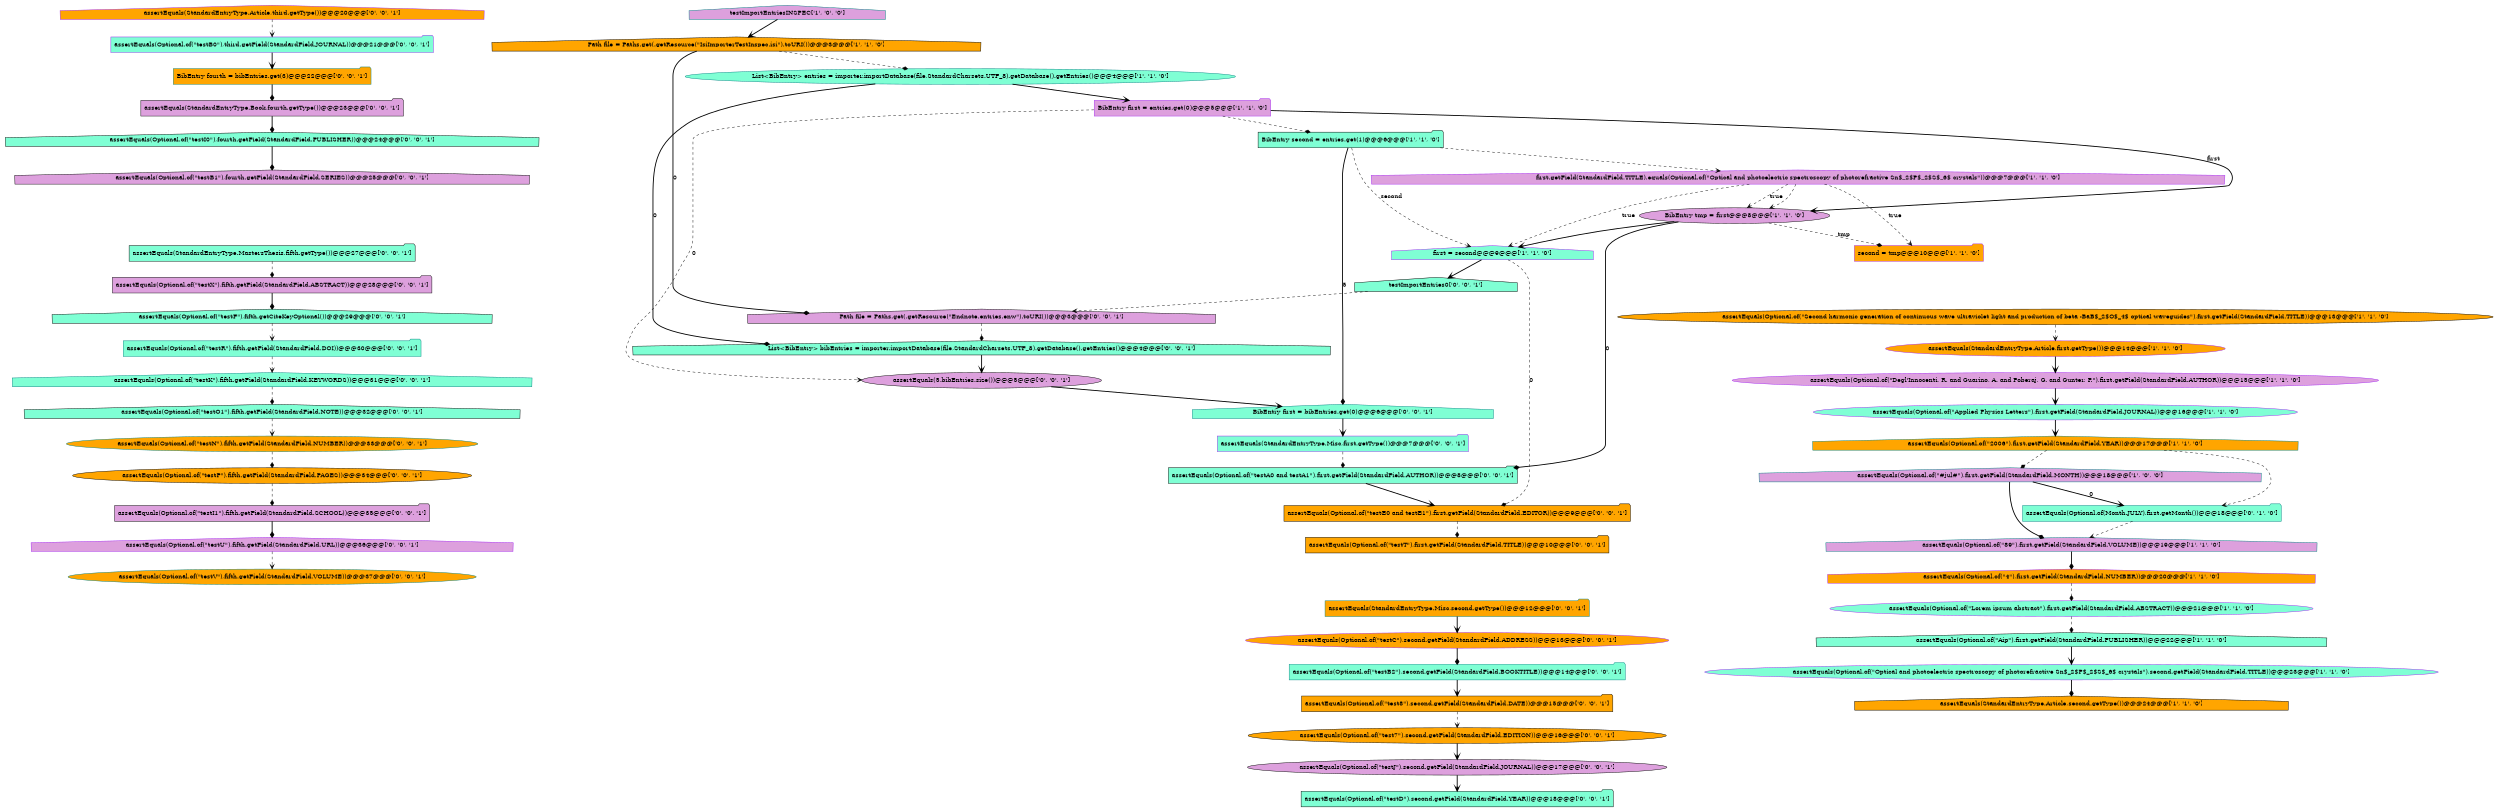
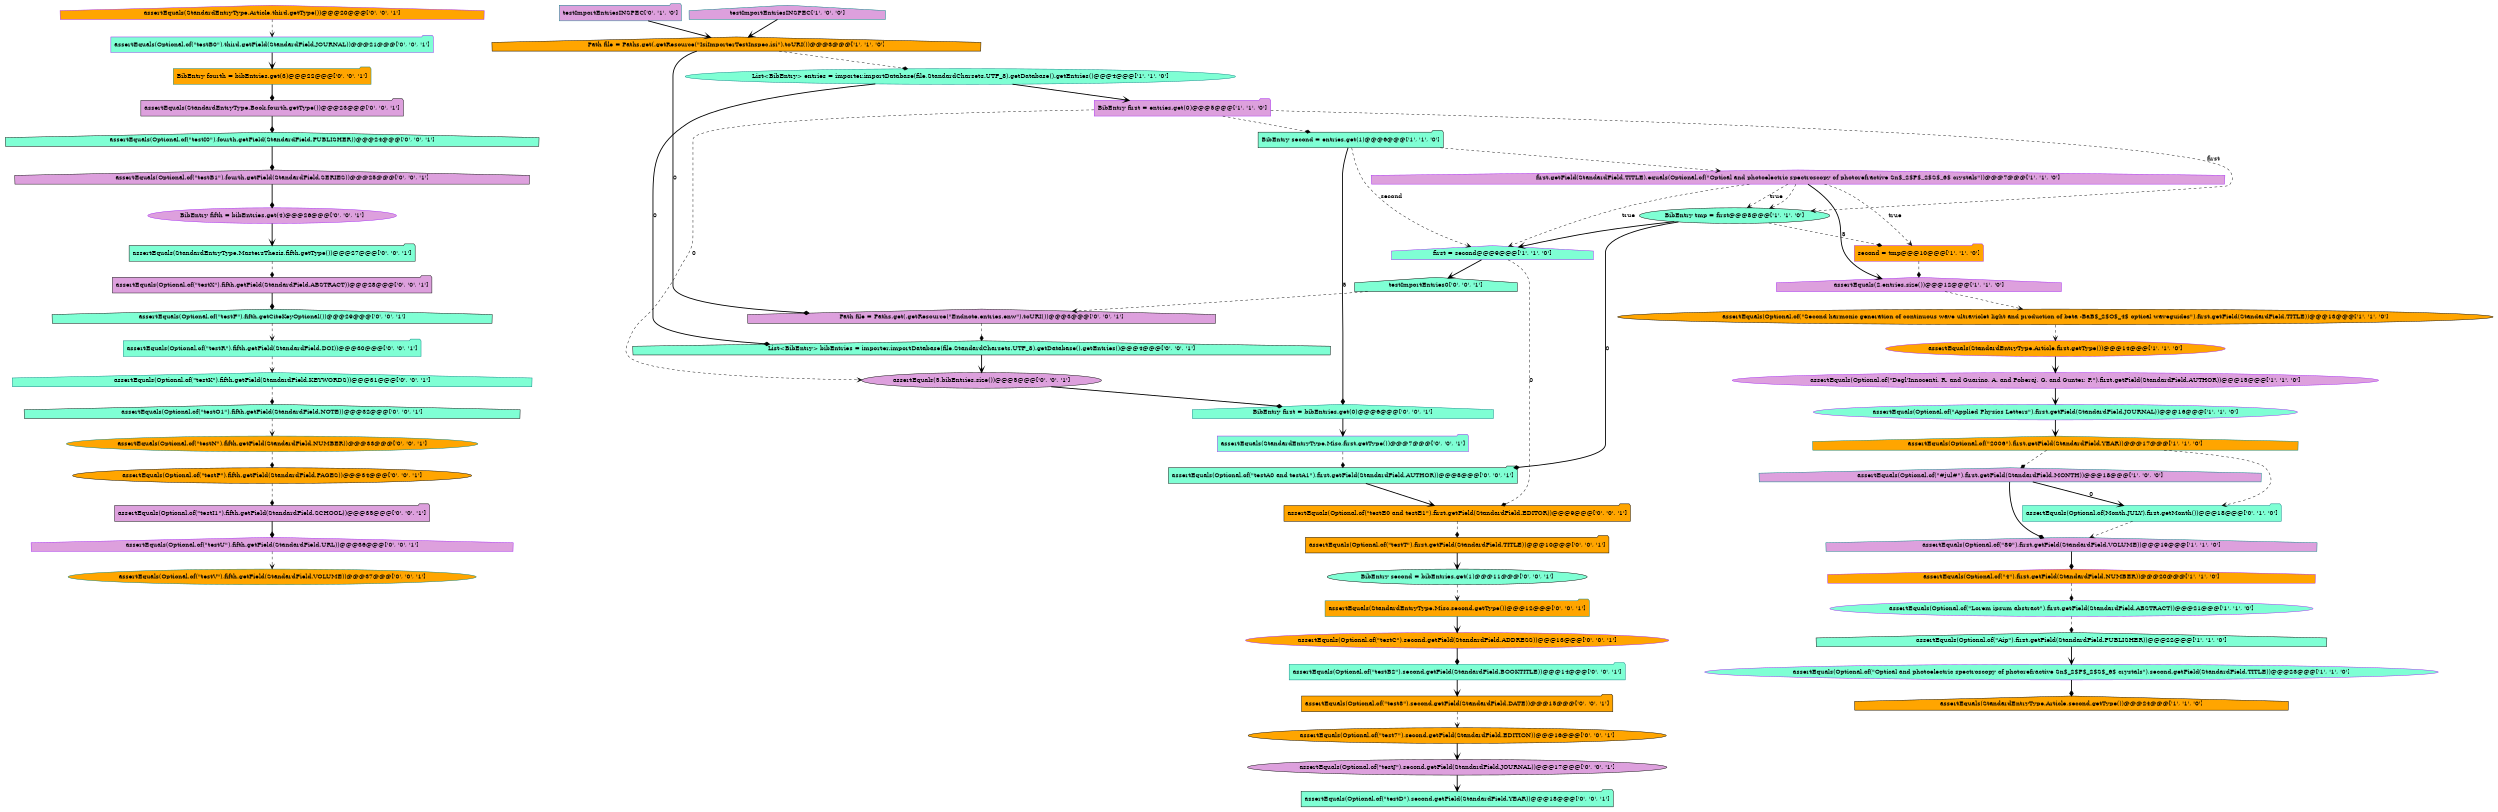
node "testImportEntriesINSPEC['0', '1', '0']": added
edge "BibEntry first = entries.get(0)@@@5@@@['1', '1', '0']" -> "BibEntry tmp = first@@@8@@@['1', '1', '0']": style bold -> dashed
node "BibEntry fifth = bibEntries.get(4)@@@26@@@['0', '0', '1']": added
node "BibEntry tmp = first@@@8@@@['1', '1', '0']": fillcolor plum -> aquamarine
edge "BibEntry tmp = first@@@8@@@['1', '1', '0']" -> "second = tmp@@@10@@@['1', '1', '0']": label "tmp" -> "5"
node "assertEquals(2,entries.size())@@@12@@@['1', '1', '0']": added
edge "assertEquals(5,bibEntries.size())@@@5@@@['0', '0', '1']" -> "BibEntry first = bibEntries.get(0)@@@6@@@['0', '0', '1']": arrowhead vee -> diamond
node "BibEntry second = bibEntries.get(1)@@@11@@@['0', '0', '1']": added
